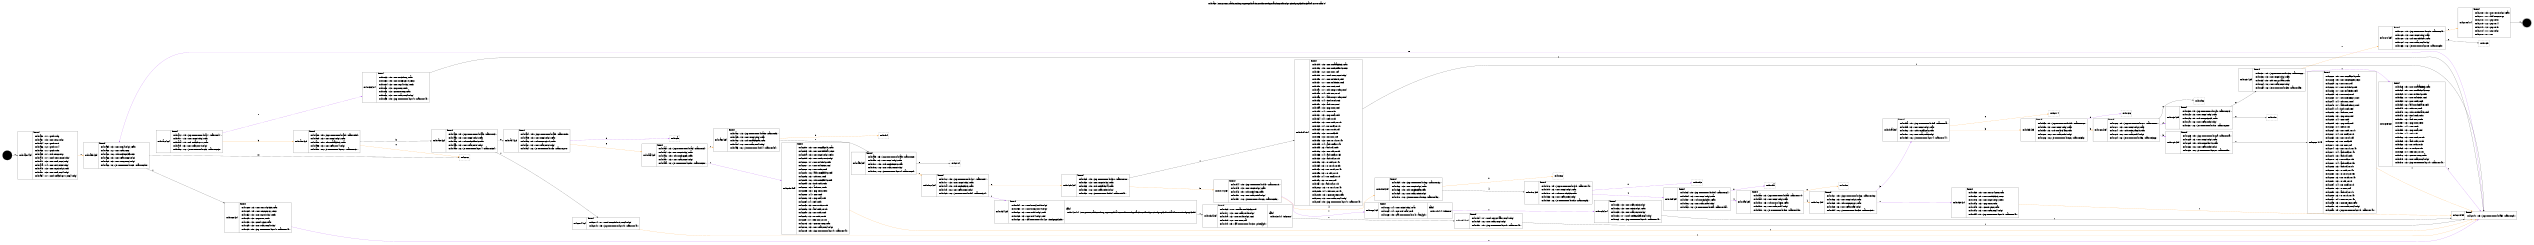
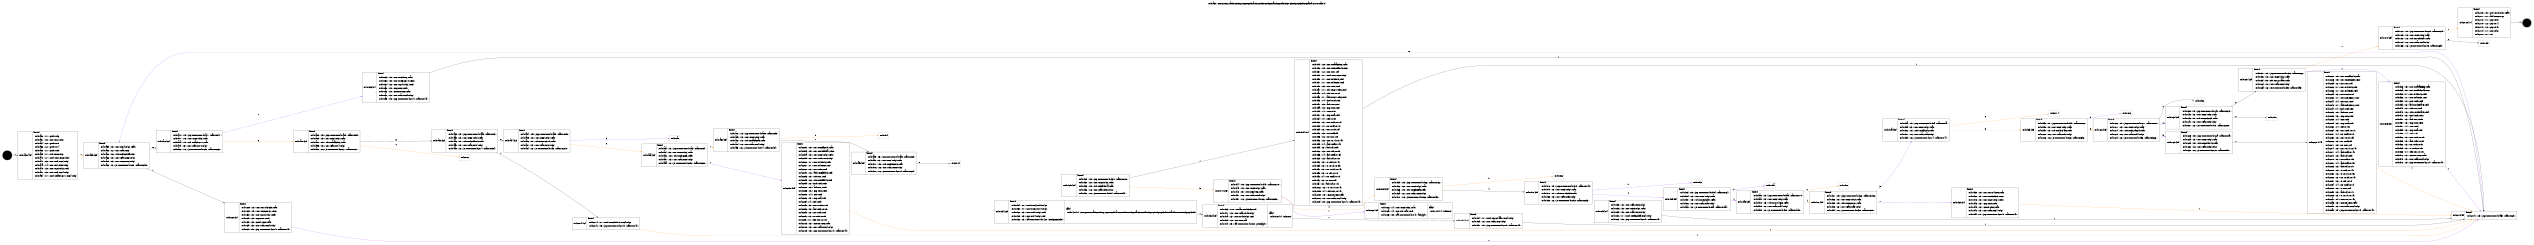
edge "0x401a5b [23]" -> "0x402161": now "0x401a5b [23]" -> "0x401a72 [22]"
node "0x401b12 [25]": removed
edge "0x401cc6 [13]" -> "0x401cd3 [21]": removed, label "1"
